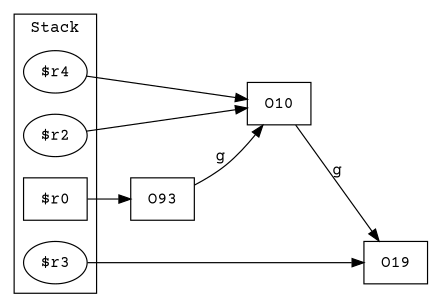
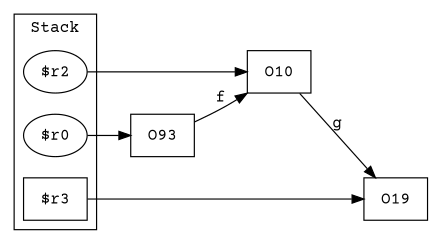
node "$r4": removed
edge "O93" -> "O10": label "g" -> "f"
node "$r0": shape box -> ellipse
node "$r3": shape ellipse -> box
